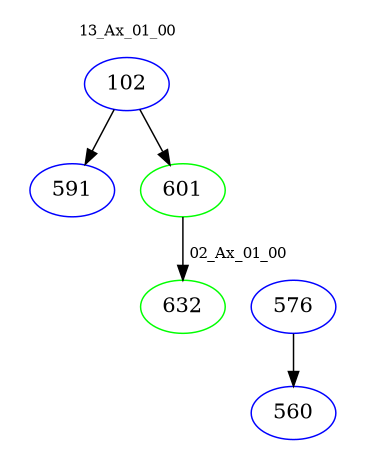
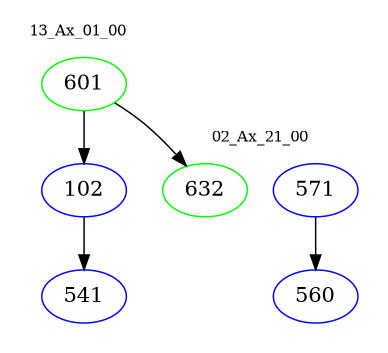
edge "102" -> "601": reversed
node "591": label "591" -> "541"
cluster "02_Ax_01_00": label "02_Ax_01_00" -> "02_Ax_21_00"
node "576": label "576" -> "571"
